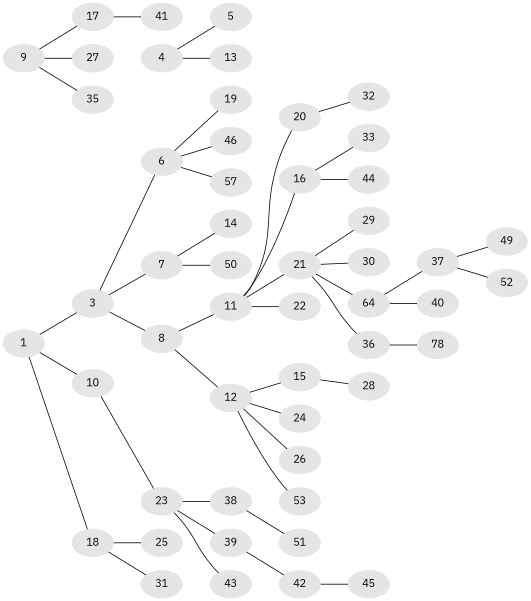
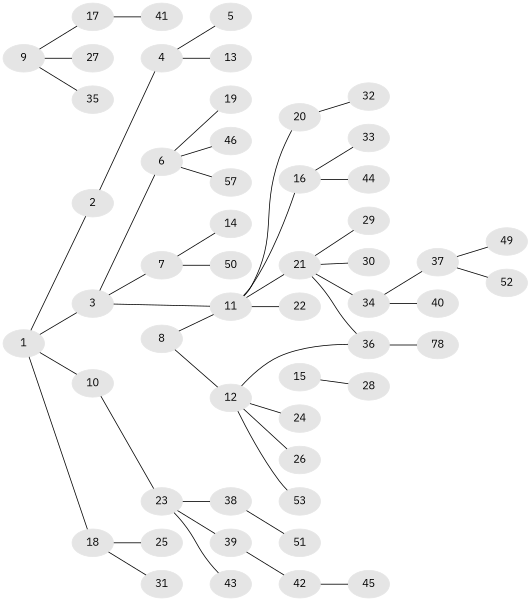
node "2": added
node "64": label "64" -> "34"
edge "3" -- "8": now "3" -- "11"
edge "15" -- "12": now "36" -- "12"
